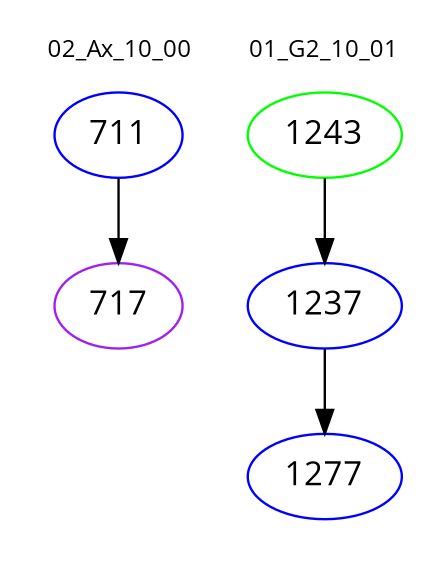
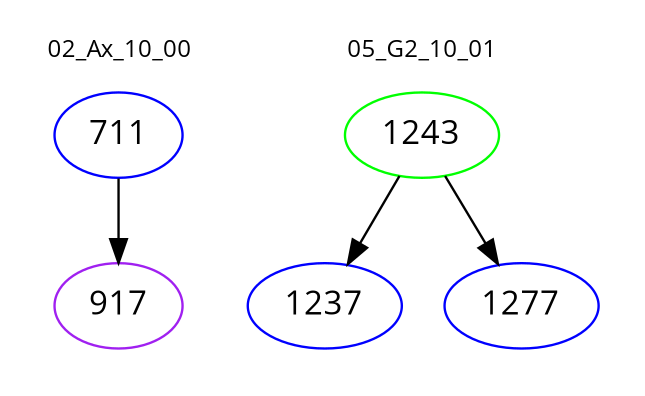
cluster "01_G2_10_01": label "01_G2_10_01" -> "05_G2_10_01"
node "717": label "717" -> "917"
edge "1237" -> "1277": now "1243" -> "1277"
